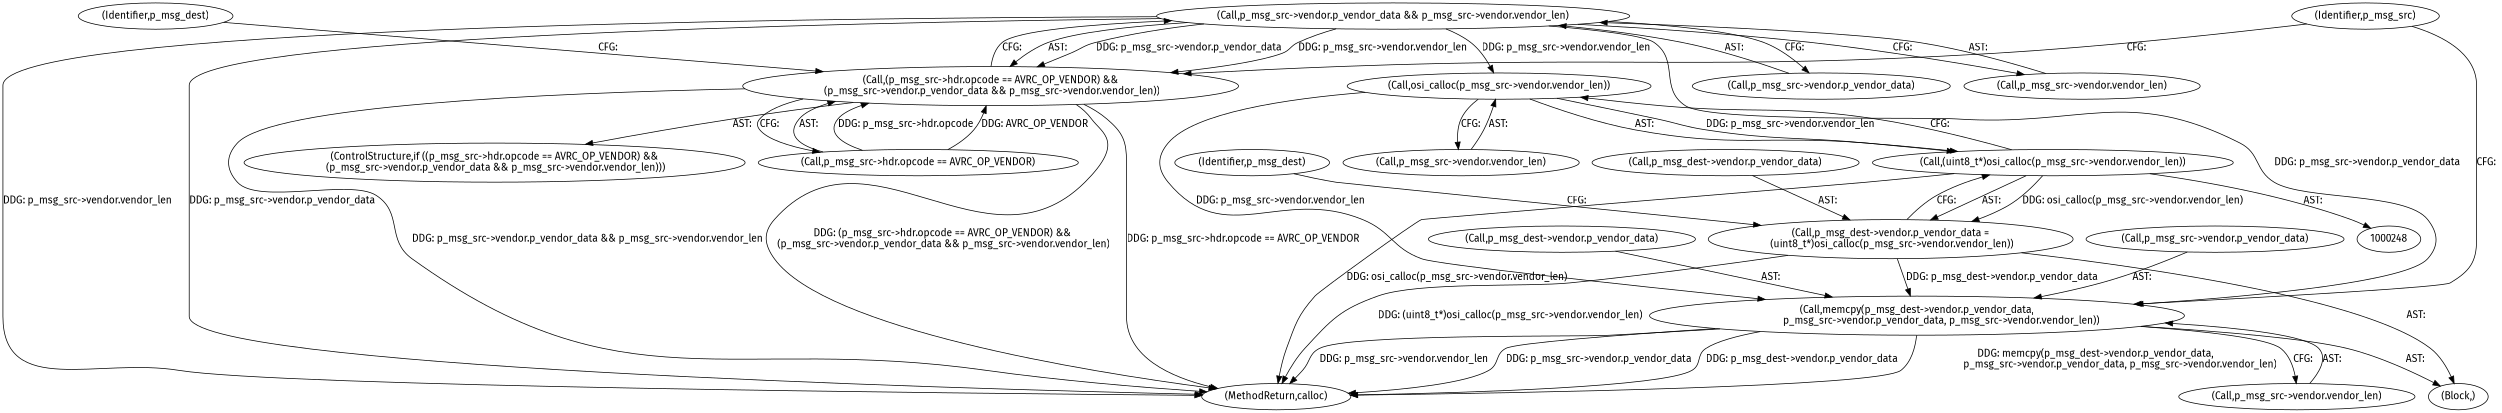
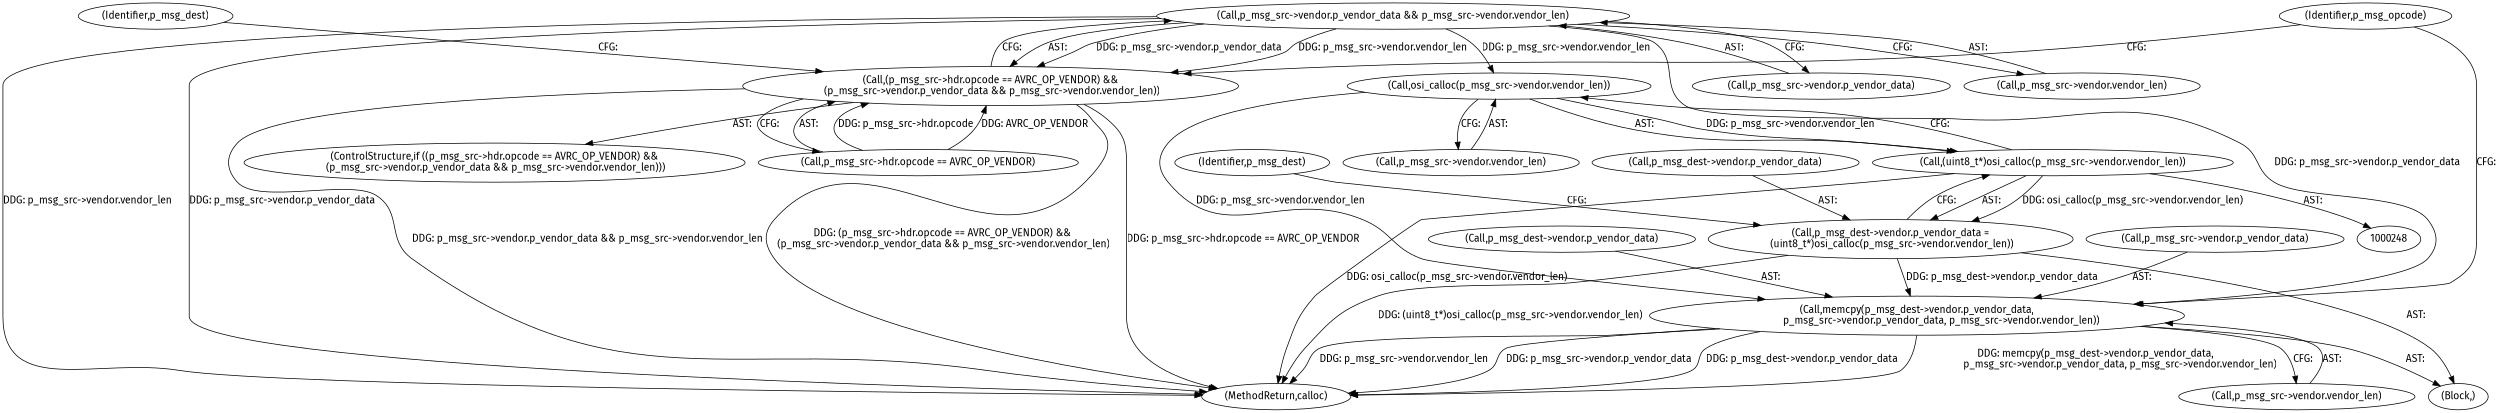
node "(Identifier,p_msg_src)": label "(Identifier,p_msg_src)" -> "(Identifier,p_msg_opcode)"
